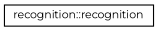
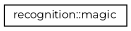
node "recognition::recognition": label "recognition::recognition" -> "recognition::magic"
